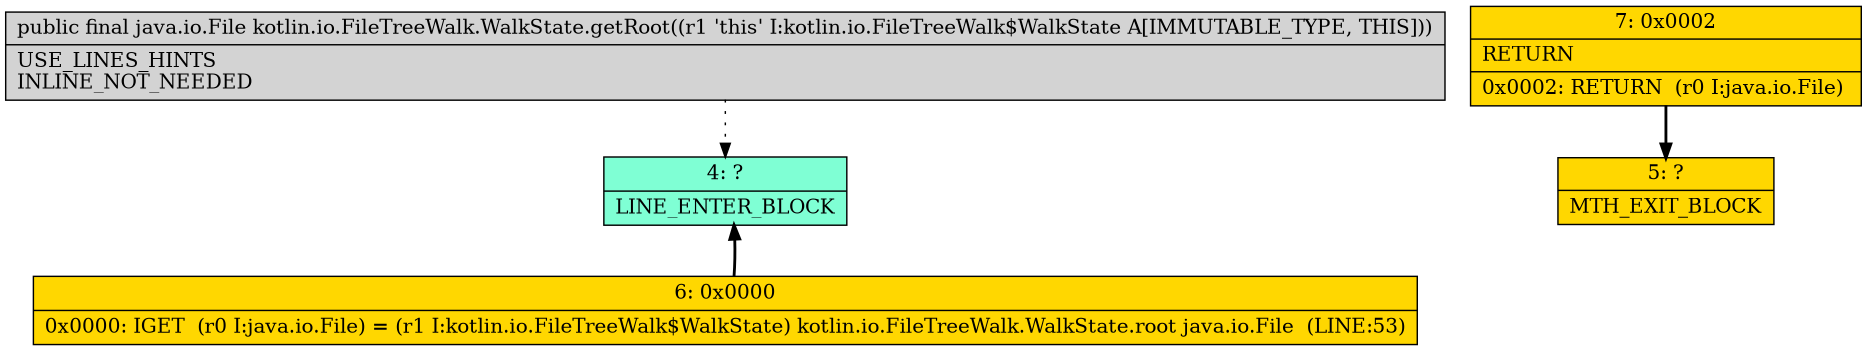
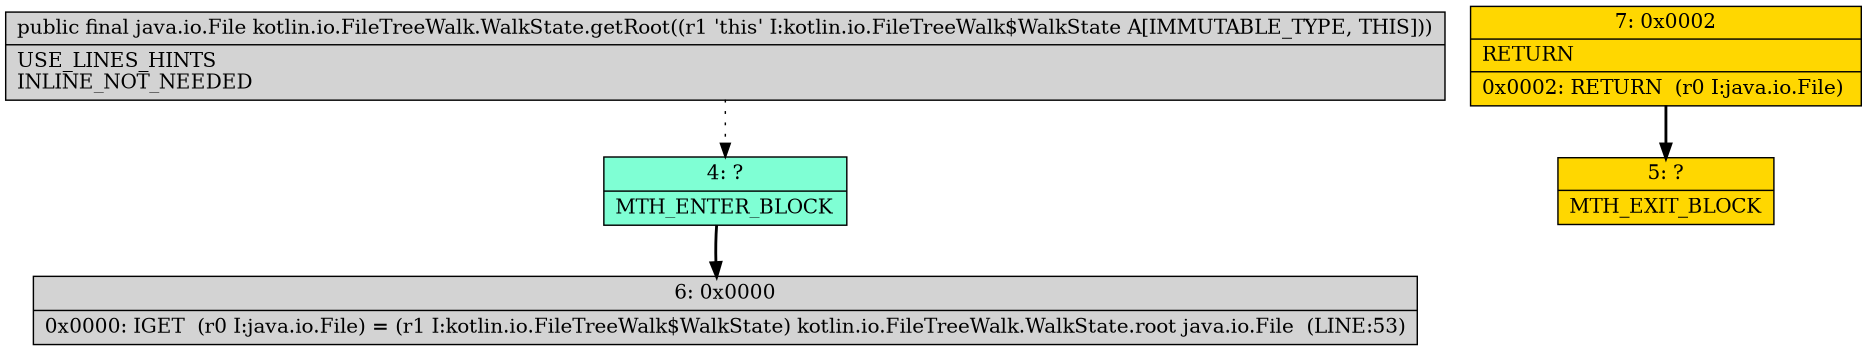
node "4: ?": text "LINE_ENTER_BLOCK" -> "MTH_ENTER_BLOCK"
edge "6: 0x0000" -> "4: ?": reversed
node "6: 0x0000": fillcolor gold -> lightgrey
